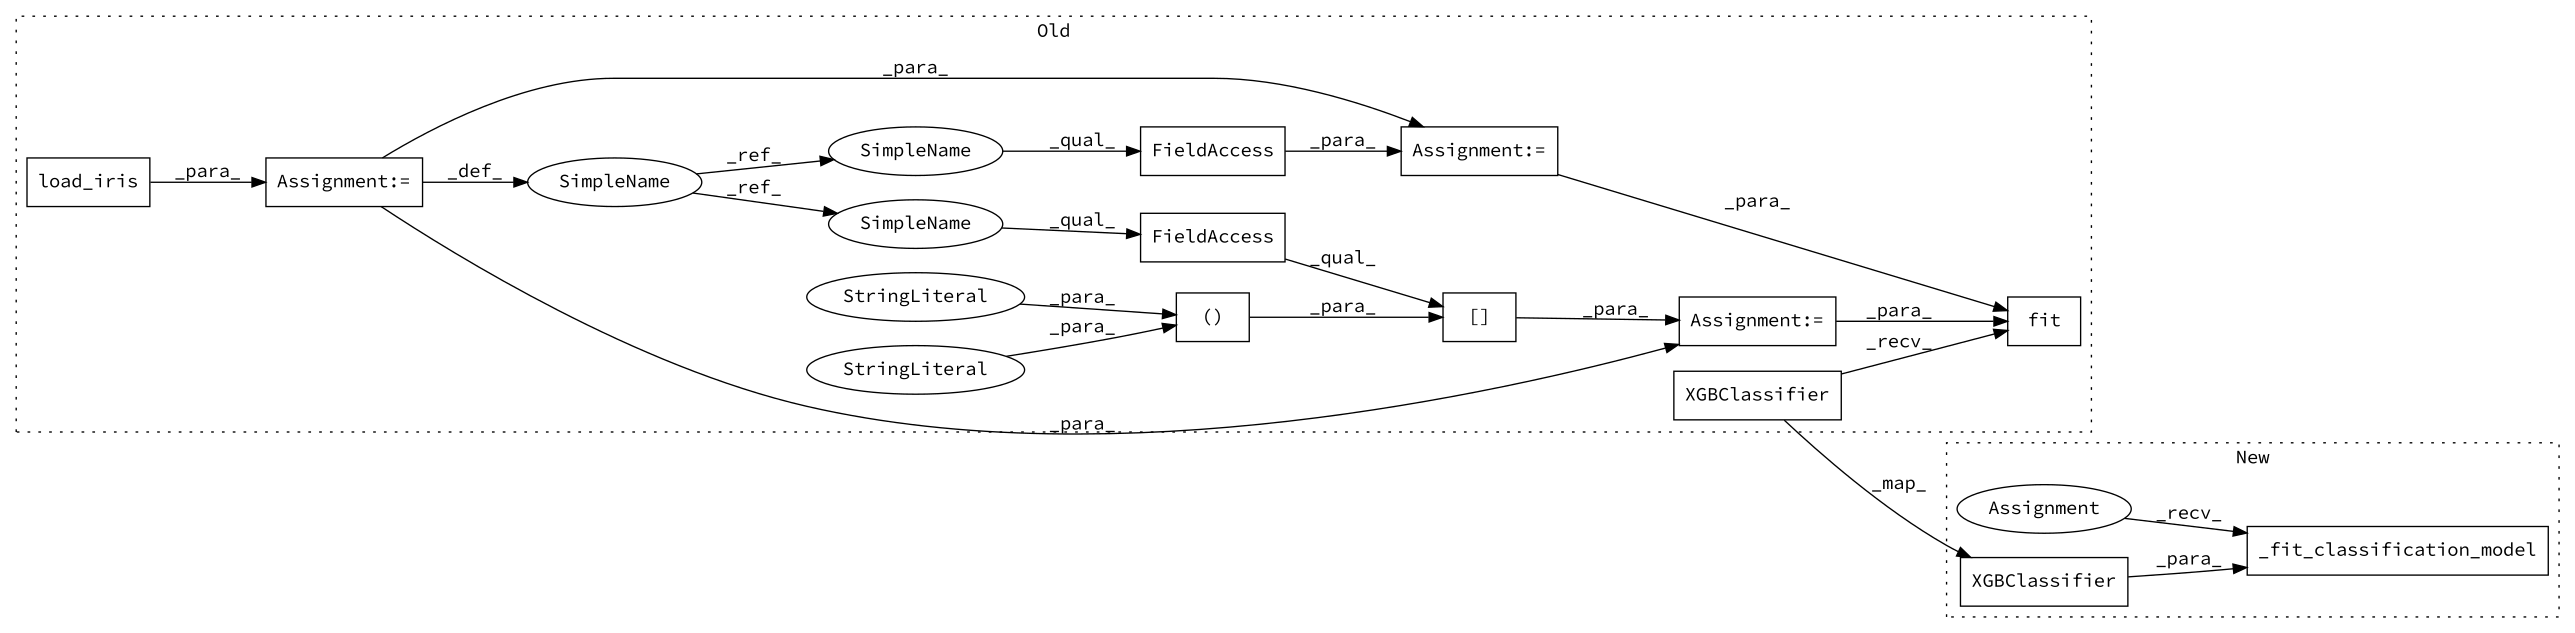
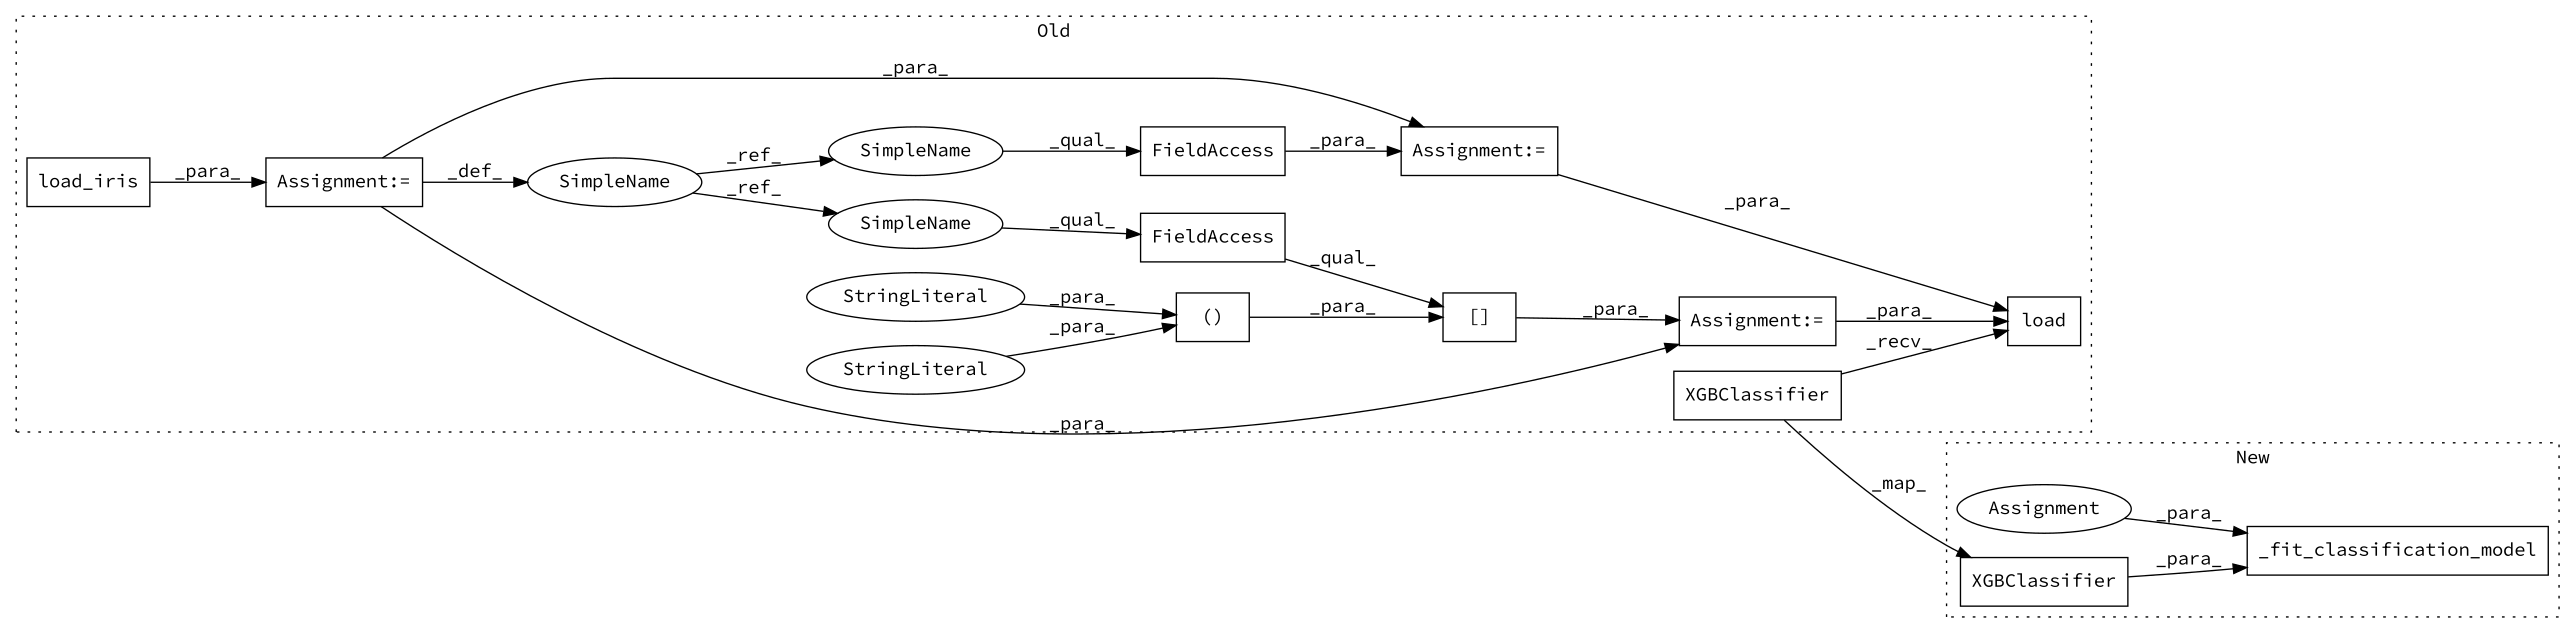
node "fit": label "fit" -> "load"
edge "Assignment" -> "_fit_classification_model": label "_recv_" -> "_para_"
